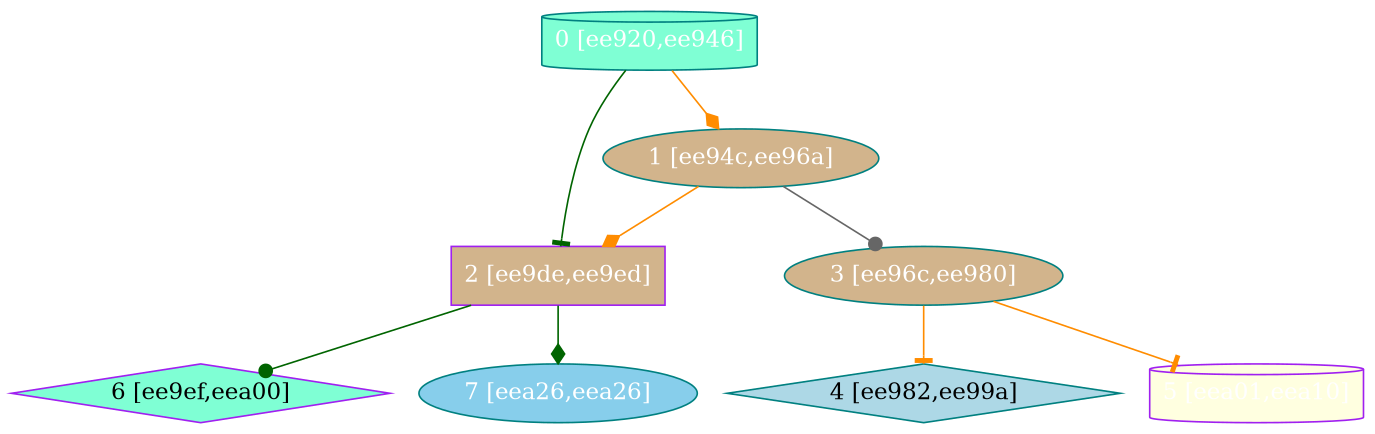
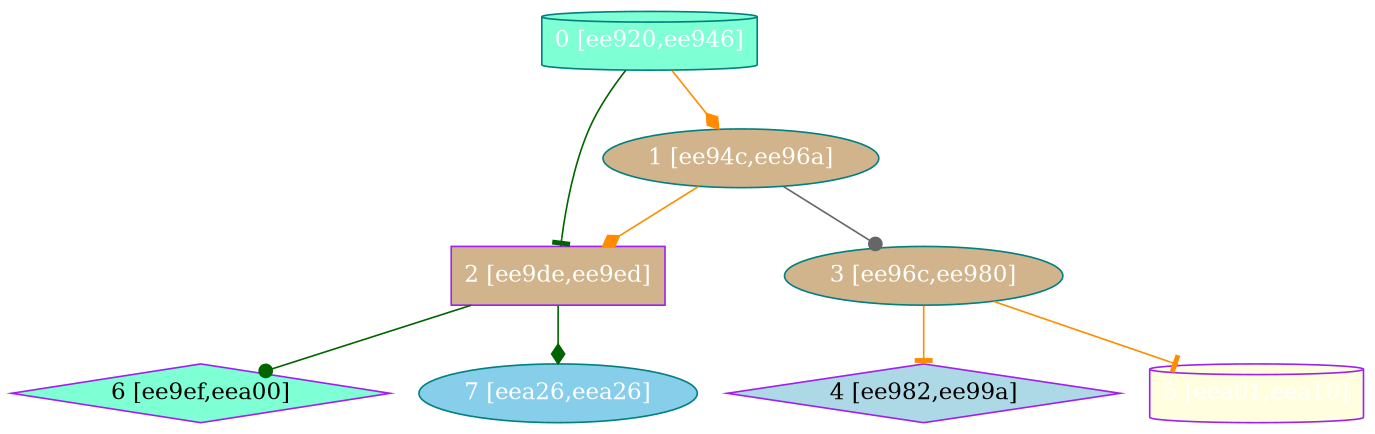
node "4 [ee982,ee99a]": color teal -> purple
